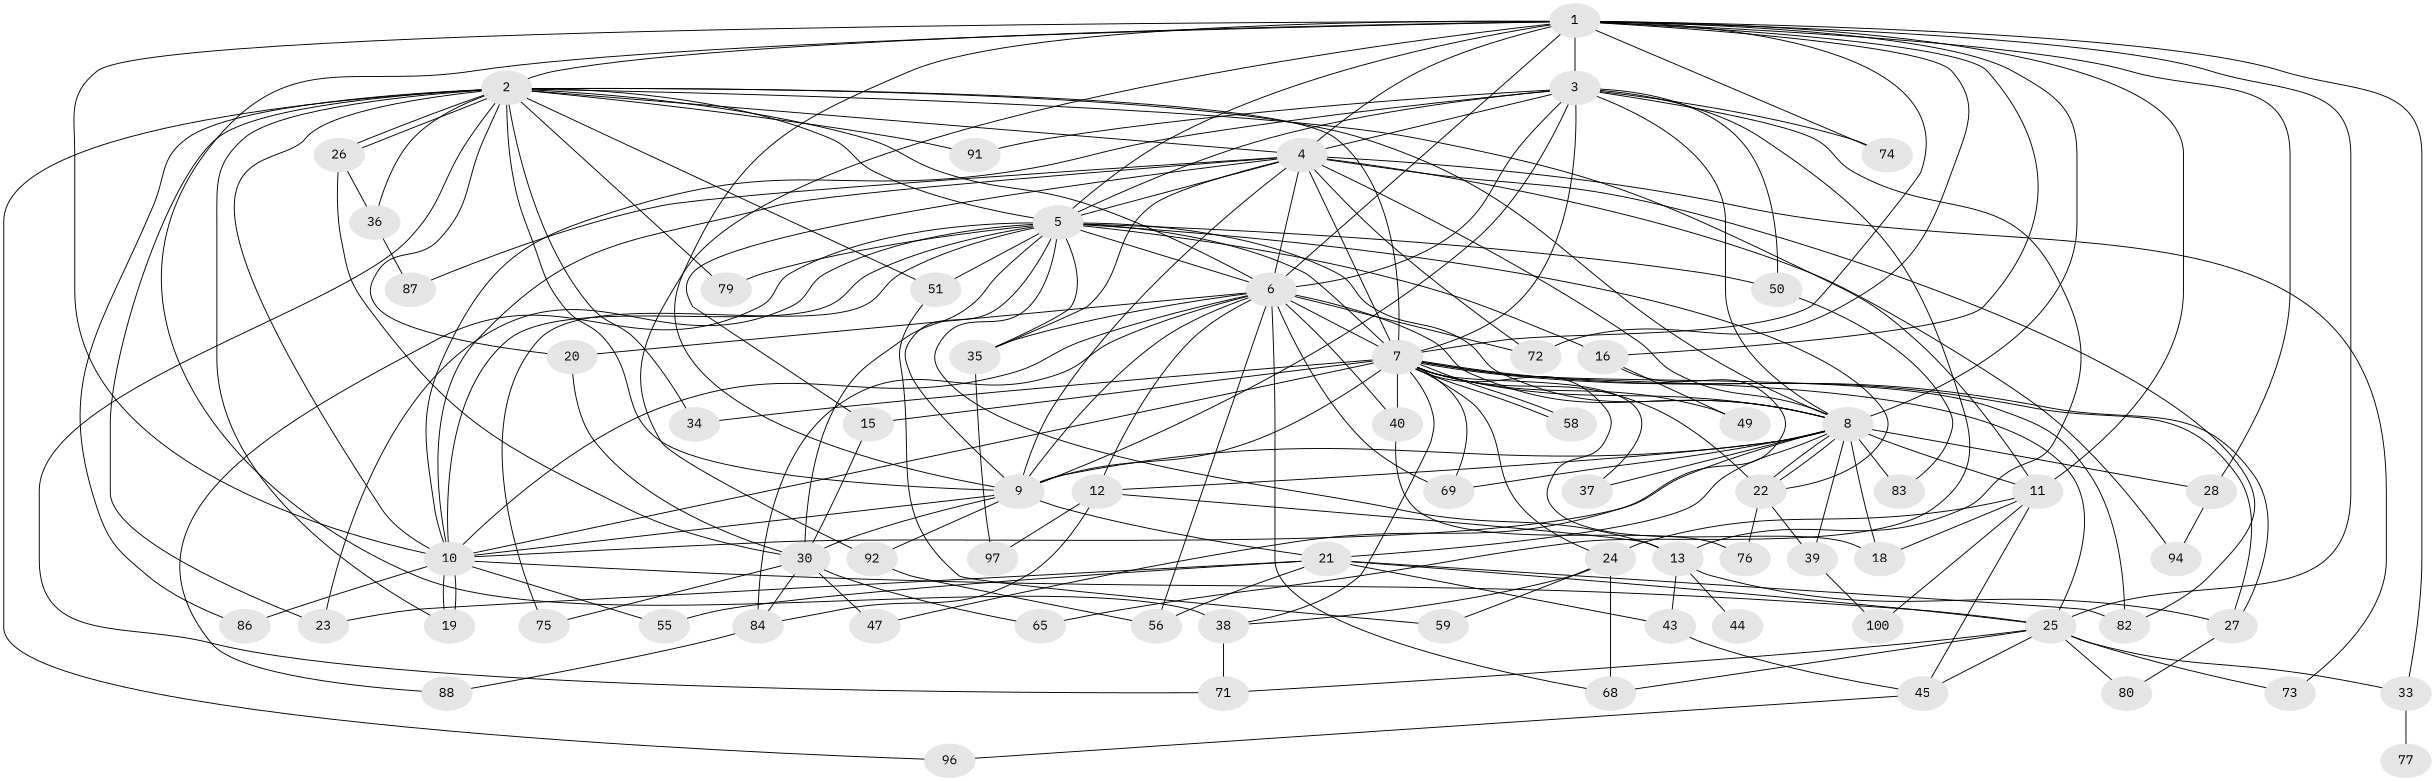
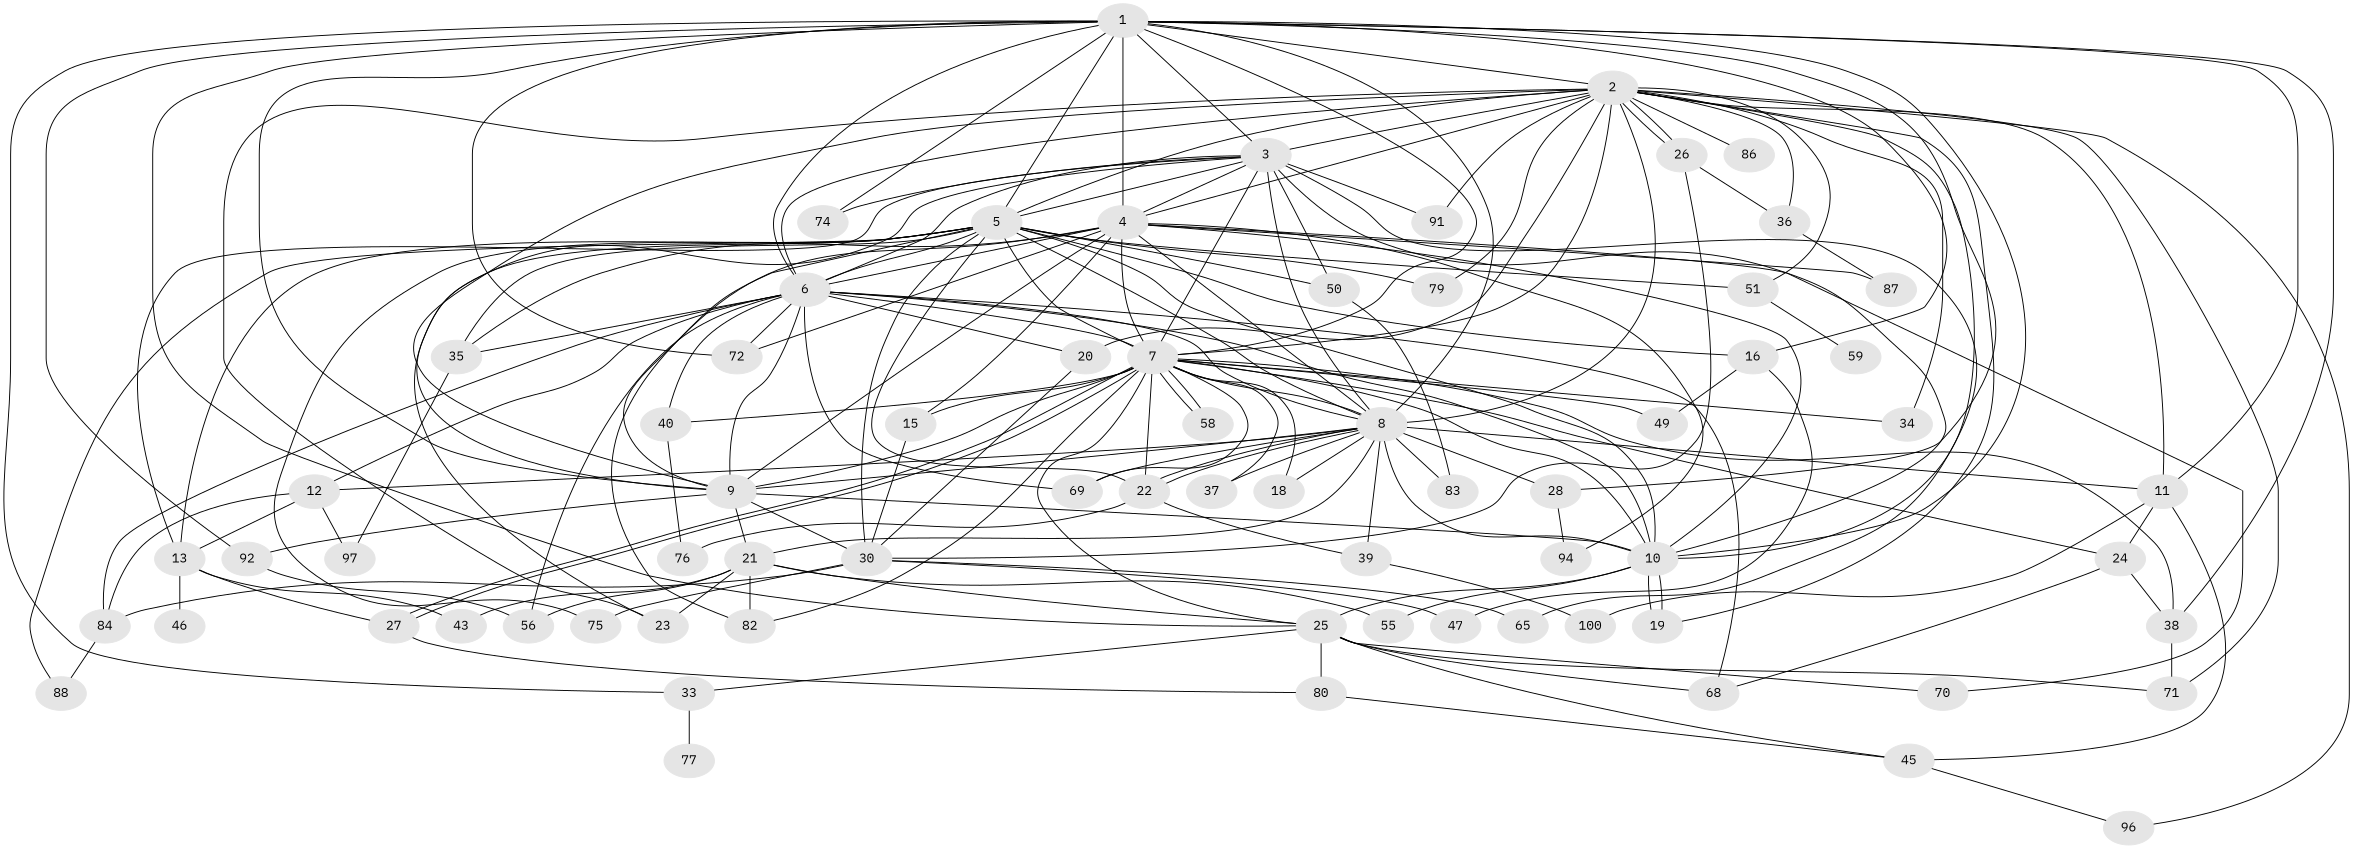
edge "2" -- "3": added
edge "4" -- "5": removed
edge "11" -- "18": removed
edge "10" -- "86": removed
edge "24" -- "59": removed
node "44": label "44" -> "46"
edge "43" -- "45": now "80" -- "45"
node "73": label "73" -> "70"
